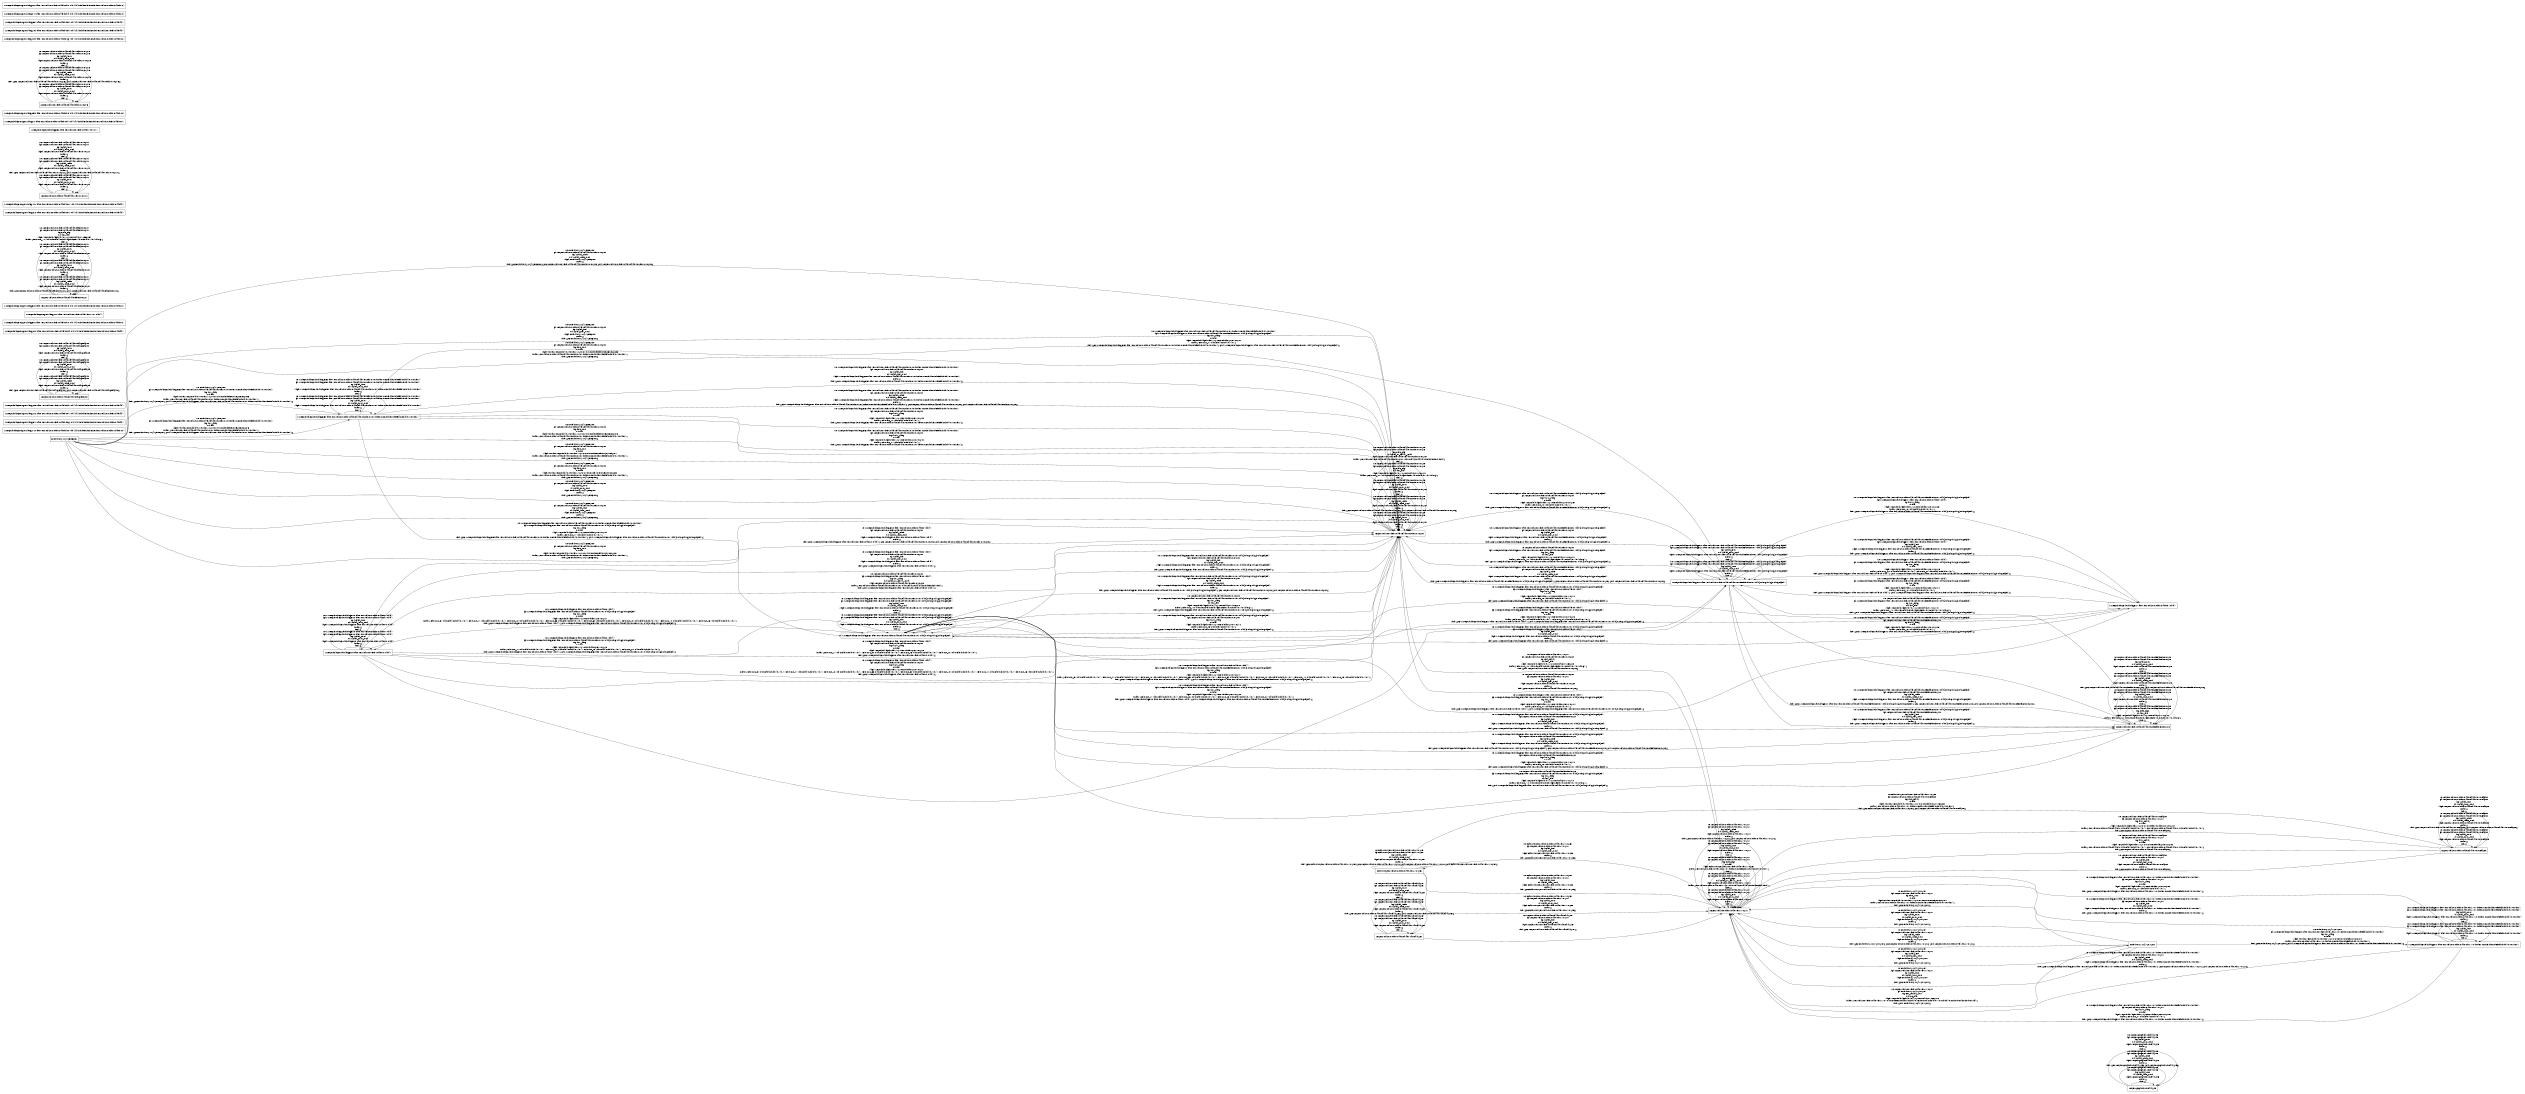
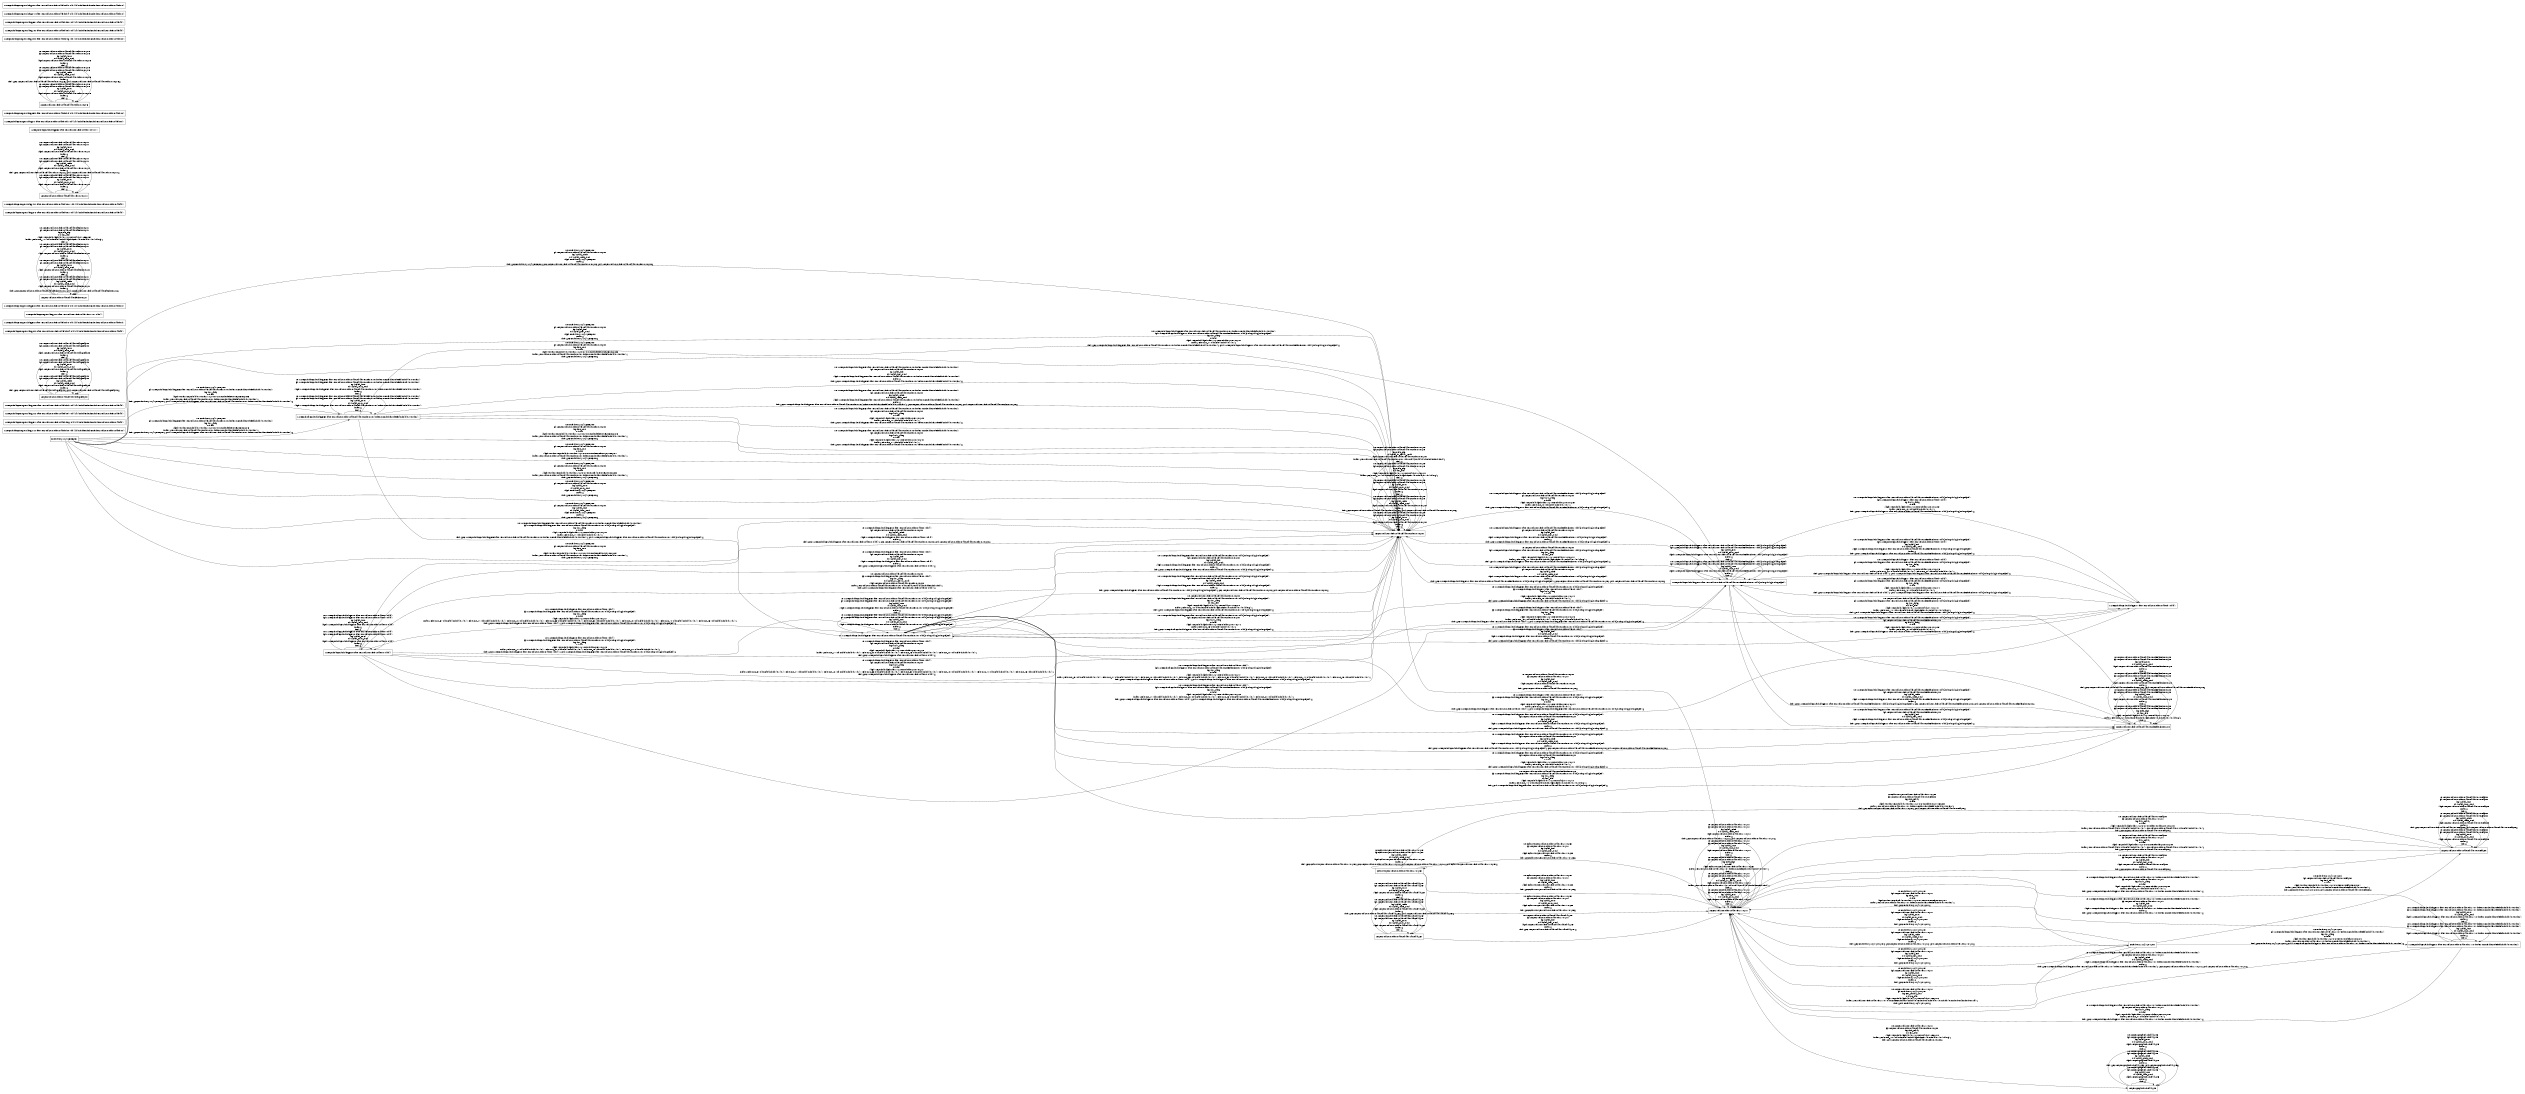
edge "ACT[com.schimera.webdavnavlite.WebDAVNav]766" -> "ACT[com.schimera.webdavnavlite.Activities.RemoteBrowser]799": now "ACT[com.schimera.webdavnavlite.WebDAVNav]766" -> "ACT[com.google.ads.AdActivity]785"
edge "ContextMenu[VAR[$r1]4916]6047" -> "ACT[com.schimera.webdavnavlite.Activities.ServerEdit]809": added, label "src: ContextMenu[VAR[$r1]4916]6047 tgt: ACT[com.schimera.webdavnavlite.Activities.ServerEdit]809 tag: start_activity evt: click widget: MenuItemINFL[android.view.MenuItem,WID[2131361850|serverEdit]485,6047]6311 handler: [<com.schimera.webdavnavlite.WebDAVNav: boolean onContextItemSelected(android.view.MenuItem)>] stack: [[pop ContextMenu[VAR[$r1]4916]6047], [push ACT[com.schimera.webdavnavlite.Activities.ServerEdit]809]]"
